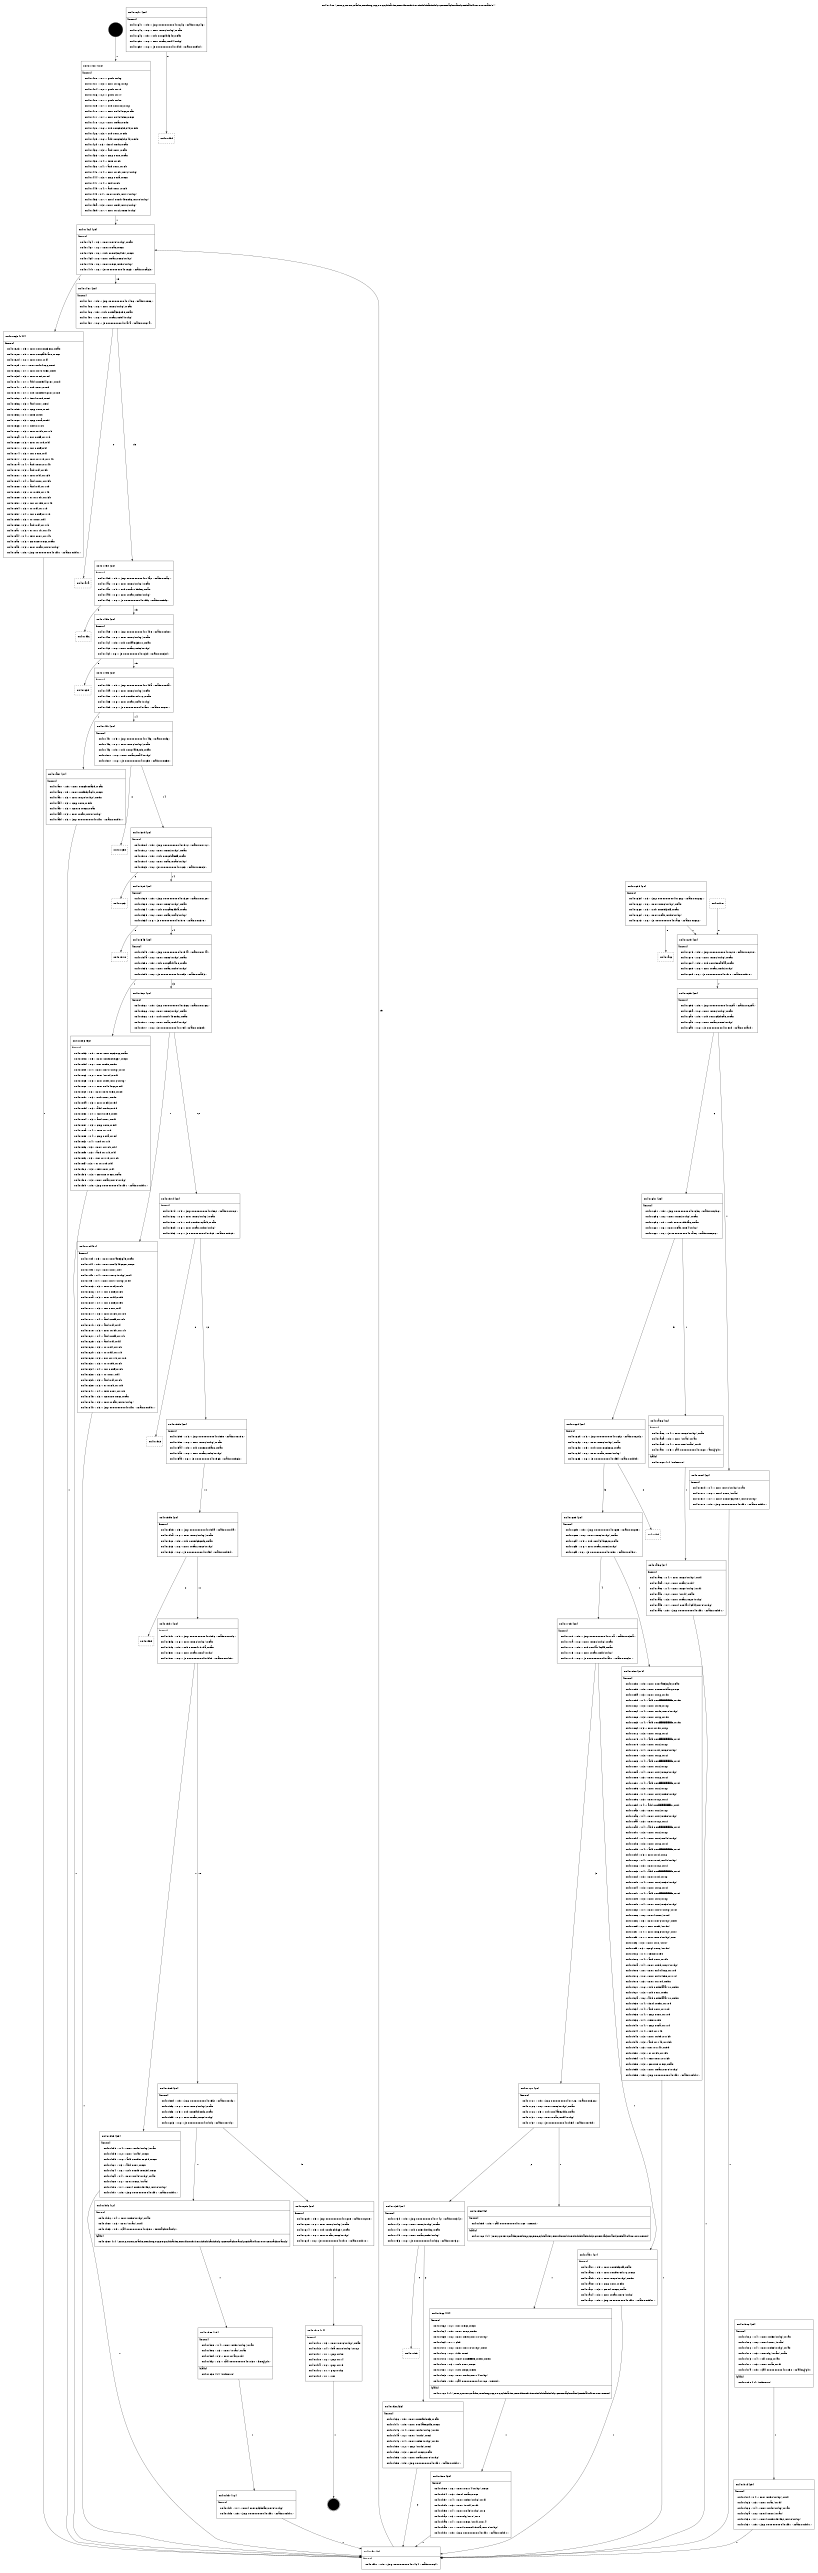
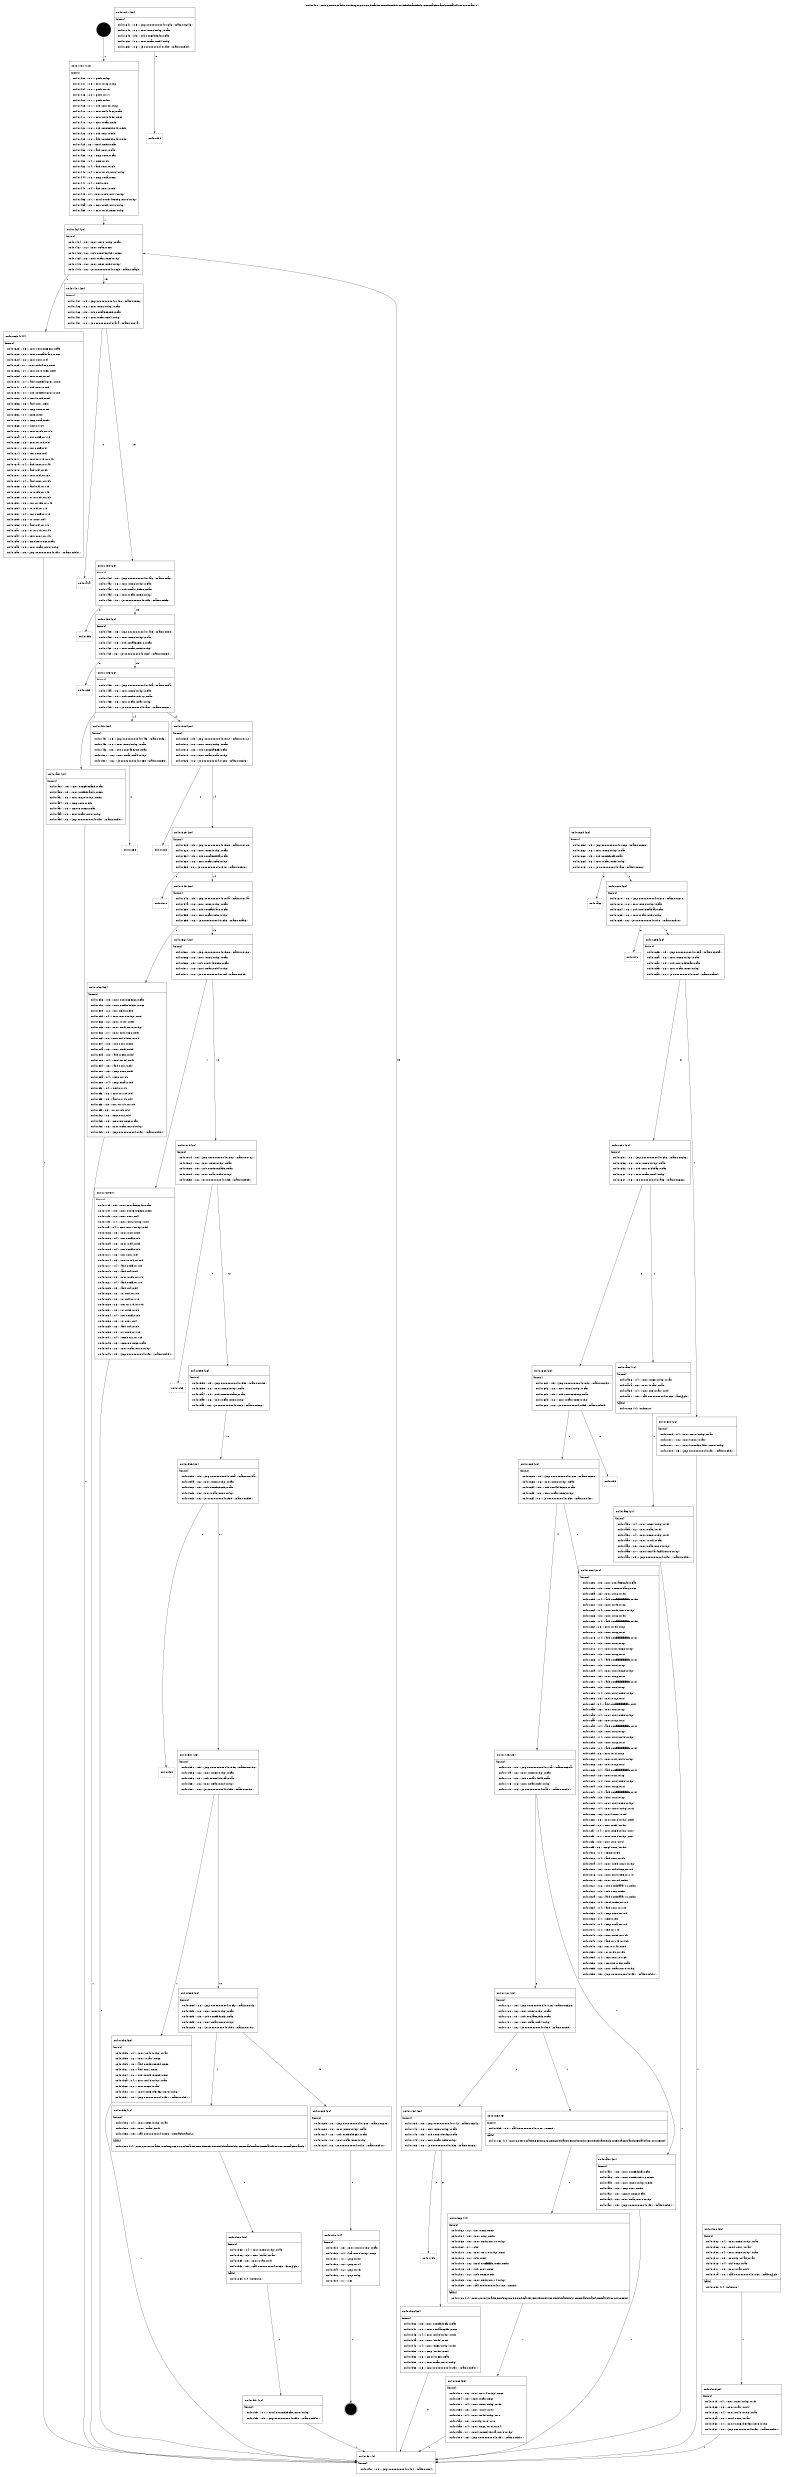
edge "0x4014f1 [28]" -> "0x40150d [28]": now "0x4014d5 [28]" -> "0x40150d [28]"
edge "0x401f78" -> "0x401679 [28]": reversed
edge "0x401850 [275]" -> "0x401fb1 [5]": removed, label "1"
